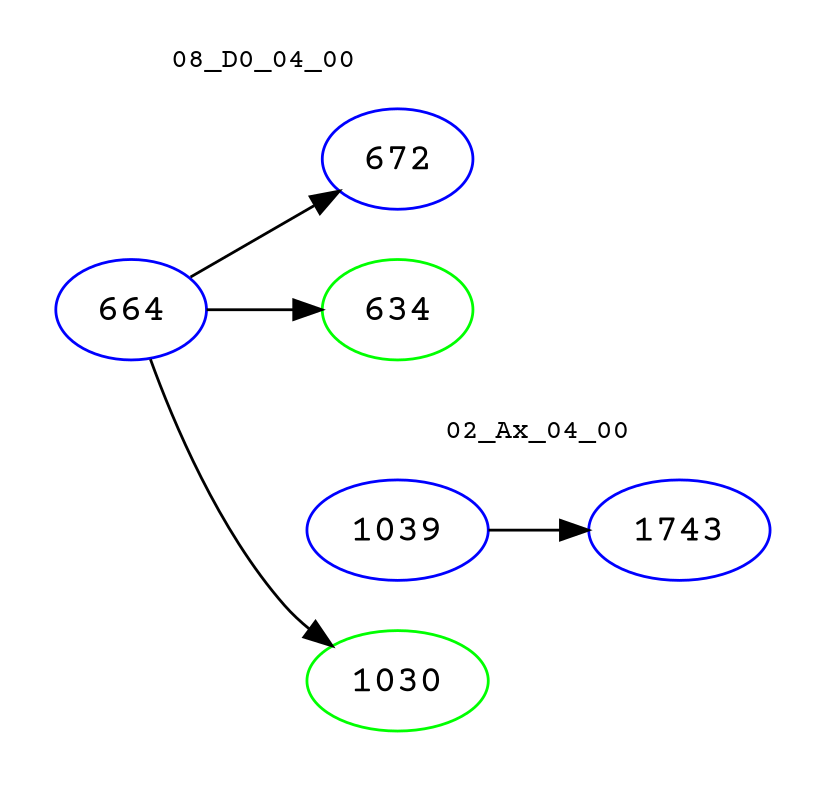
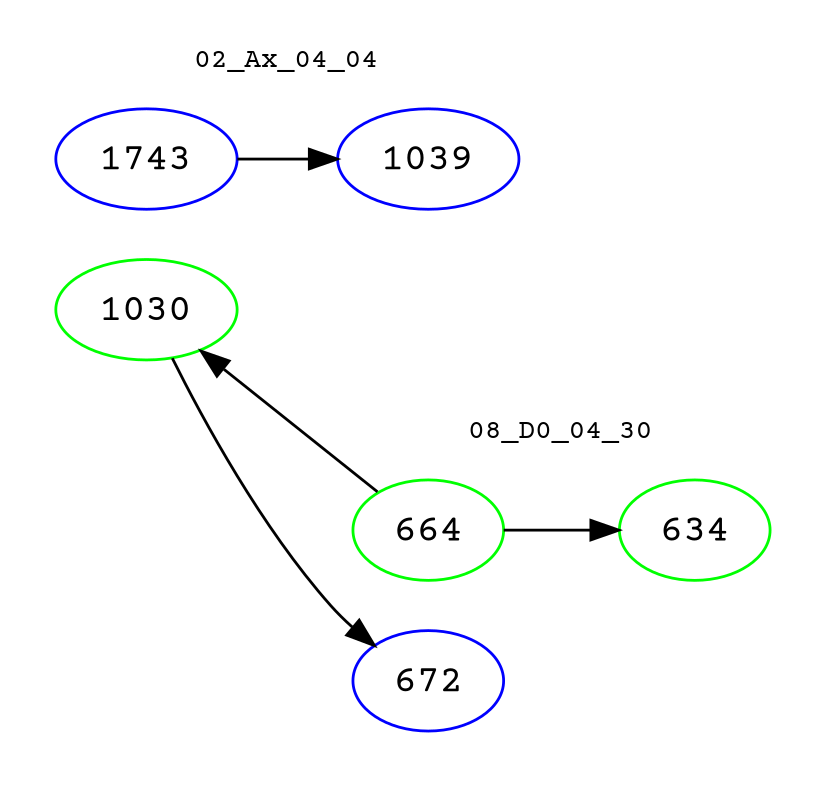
cluster "08_D0_04_00": label "08_D0_04_00" -> "08_D0_04_30"
edge "664" -> "672": now "1030" -> "672"
node "664": color blue -> green
cluster "02_Ax_04_00": label "02_Ax_04_00" -> "02_Ax_04_04"
edge "1039" -> "1743": reversed
